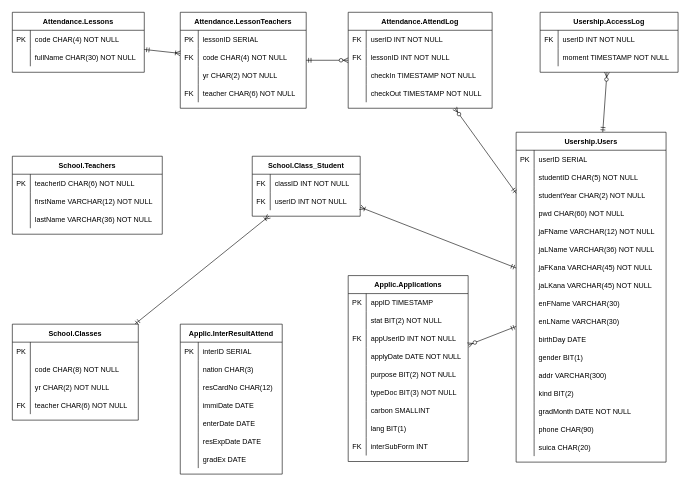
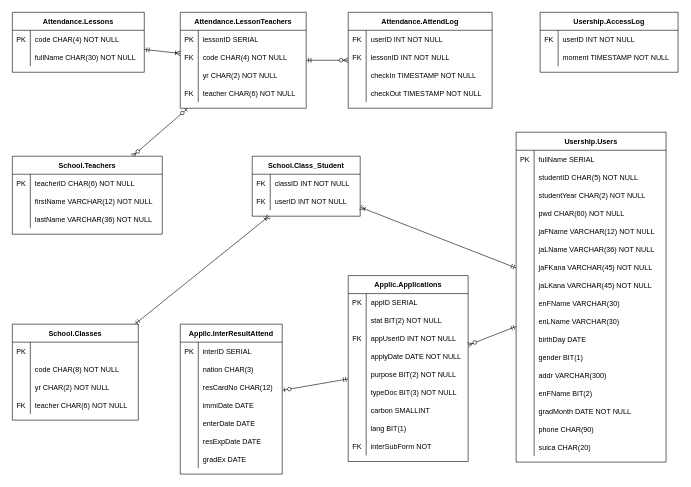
edge "Usership.AccessLog" -- "Usership.Users": removed
edge "Attendance.LessonTeachers" -- "School.Teachers": added
edge "Attendance.AttendLog" -- "Usership.Users": removed
node "userID SERIAL": label "userID SERIAL" -> "fullName SERIAL"
node "appID TIMESTAMP": label "appID TIMESTAMP" -> "appID SERIAL"
edge "Applic.Applications" -- "Applic.InterResultAttend": added
node "kind BIT(2)": label "kind BIT(2)" -> "enFName BIT(2)"
node "interSubForm INT": label "interSubForm INT" -> "interSubForm NOT"
